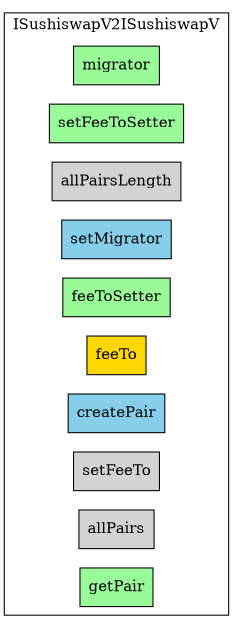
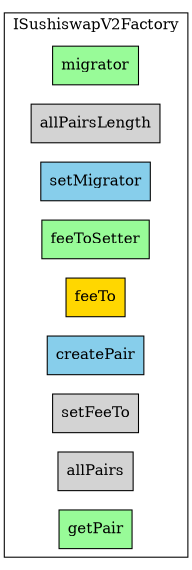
cluster "ISushiswapV2ISushiswapV": label "ISushiswapV2ISushiswapV" -> "ISushiswapV2Factory"
node "setFeeToSetter": removed
